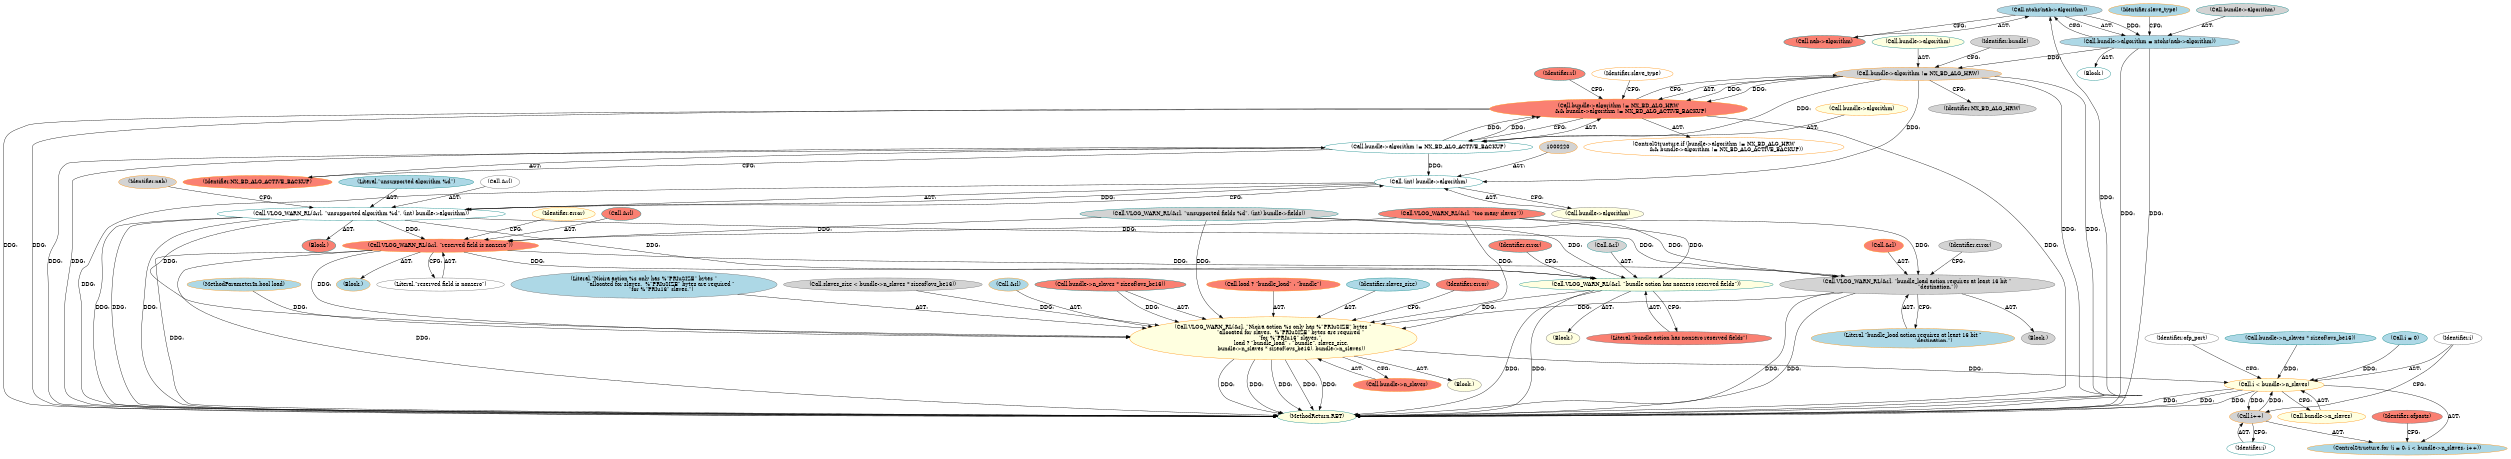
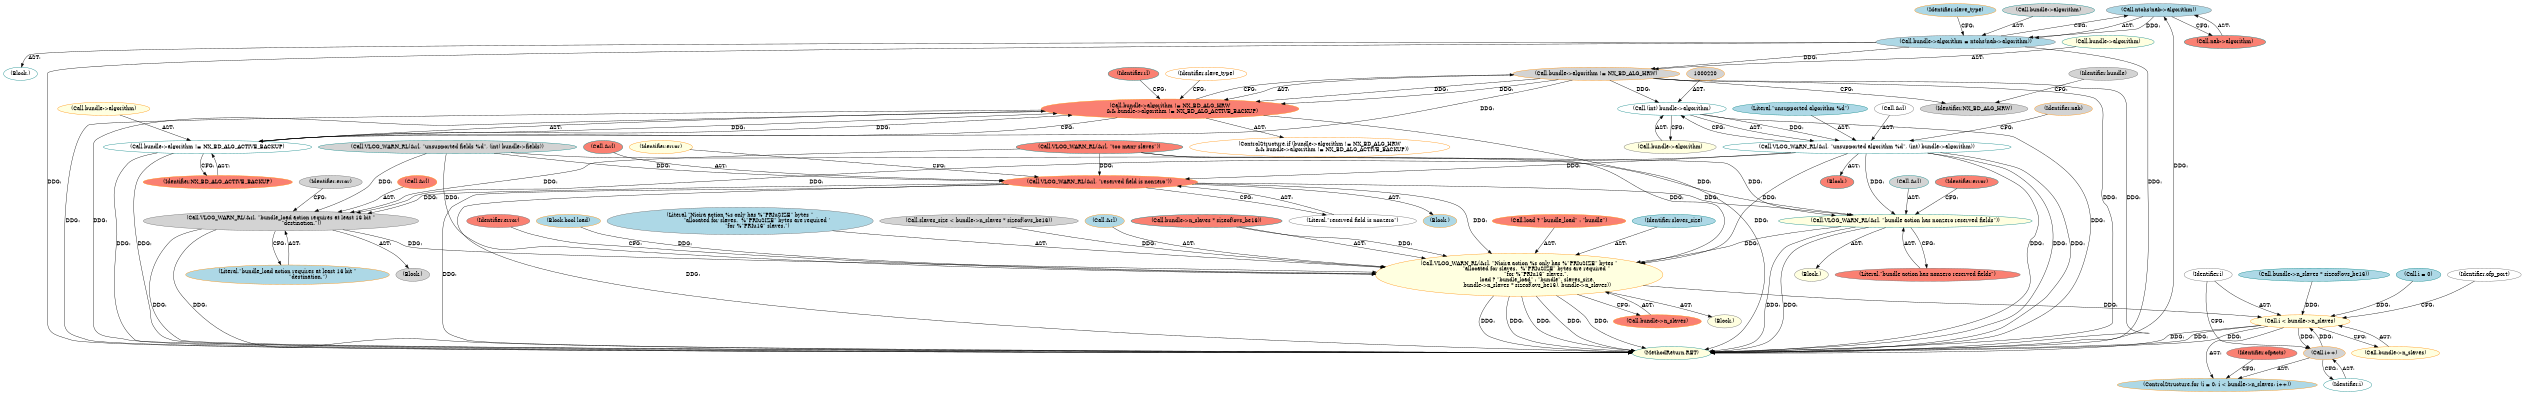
edge "(Identifier,bundle)" -> "(Call,bundle->algorithm != NX_BD_ALG_HRW)": now "(Identifier,bundle)" -> "(Identifier,NX_BD_ALG_HRW)"
edge "(Call,bundle->algorithm != NX_BD_ALG_ACTIVE_BACKUP)" -> "(Call,(int) bundle->algorithm)": removed, label "DDG:"
node "(MethodParameterIn,bool load)": label "(MethodParameterIn,bool load)" -> "(Block,bool load)"
